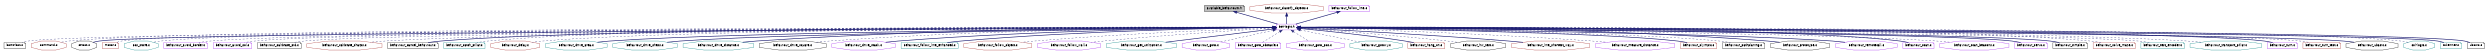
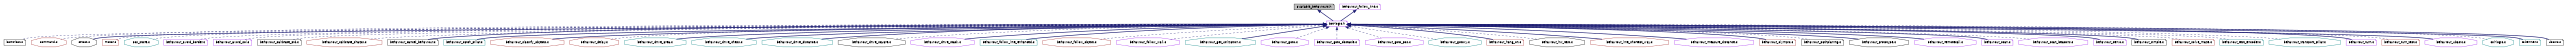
edge "bot-logic.h" -> "behaviour_classify_objects.c": reversed
edge "behaviour_catch_pillar.c" -> "bot-logic.h": style dashed -> bold
edge "behaviour_measure_distance.c" -> "bot-logic.h": style dashed -> bold
node "behaviour_ubasic.c": color black -> purple
